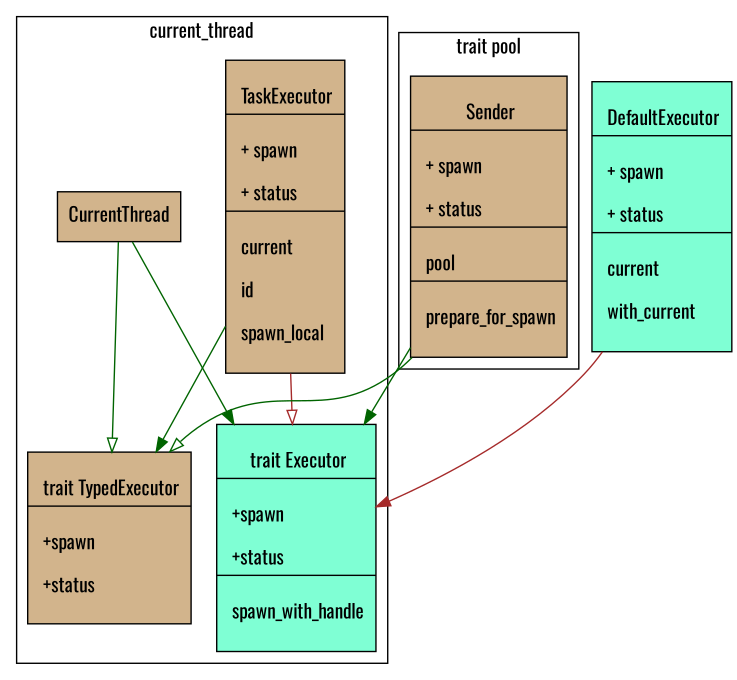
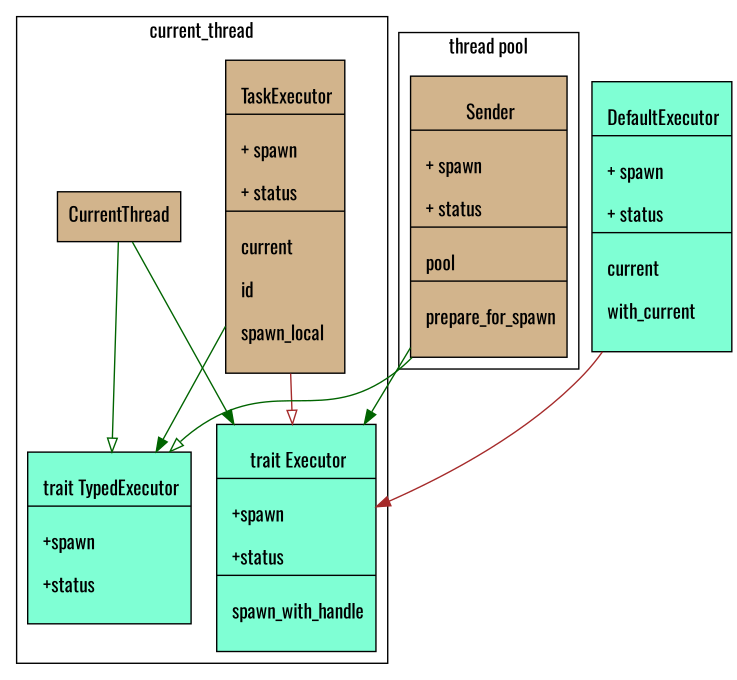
cluster "trait pool": label "trait pool" -> "thread pool"
node "trait TypedExecutor": fillcolor tan -> aquamarine
